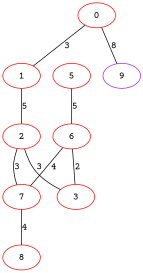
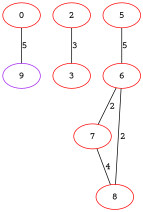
edge "0" -- "9": label "8" -> "5"
node "1": removed
edge "2" -- "7": removed, label "3"
edge "6" -- "7": label "4" -> "2"
edge "6" -- "3": now "6" -- "8"
